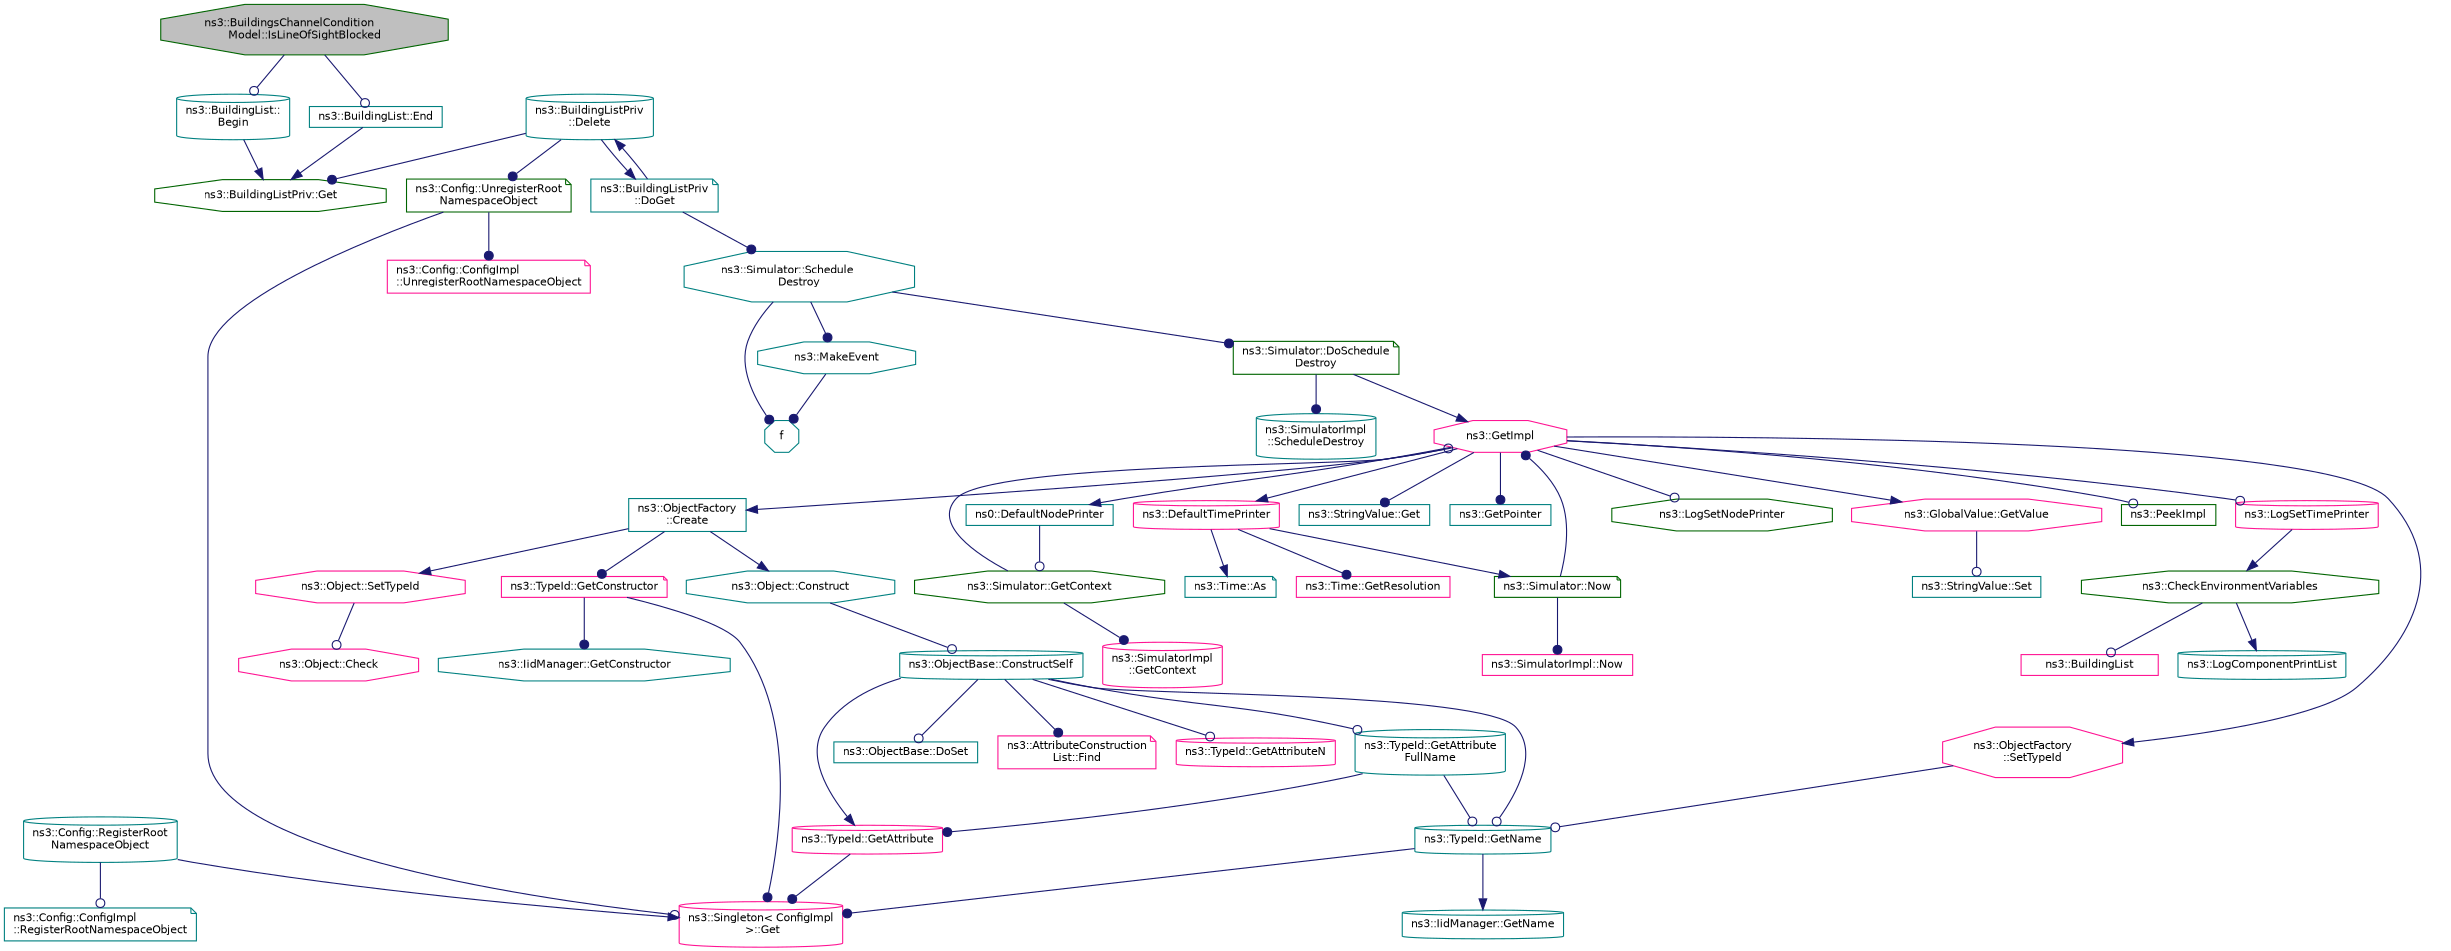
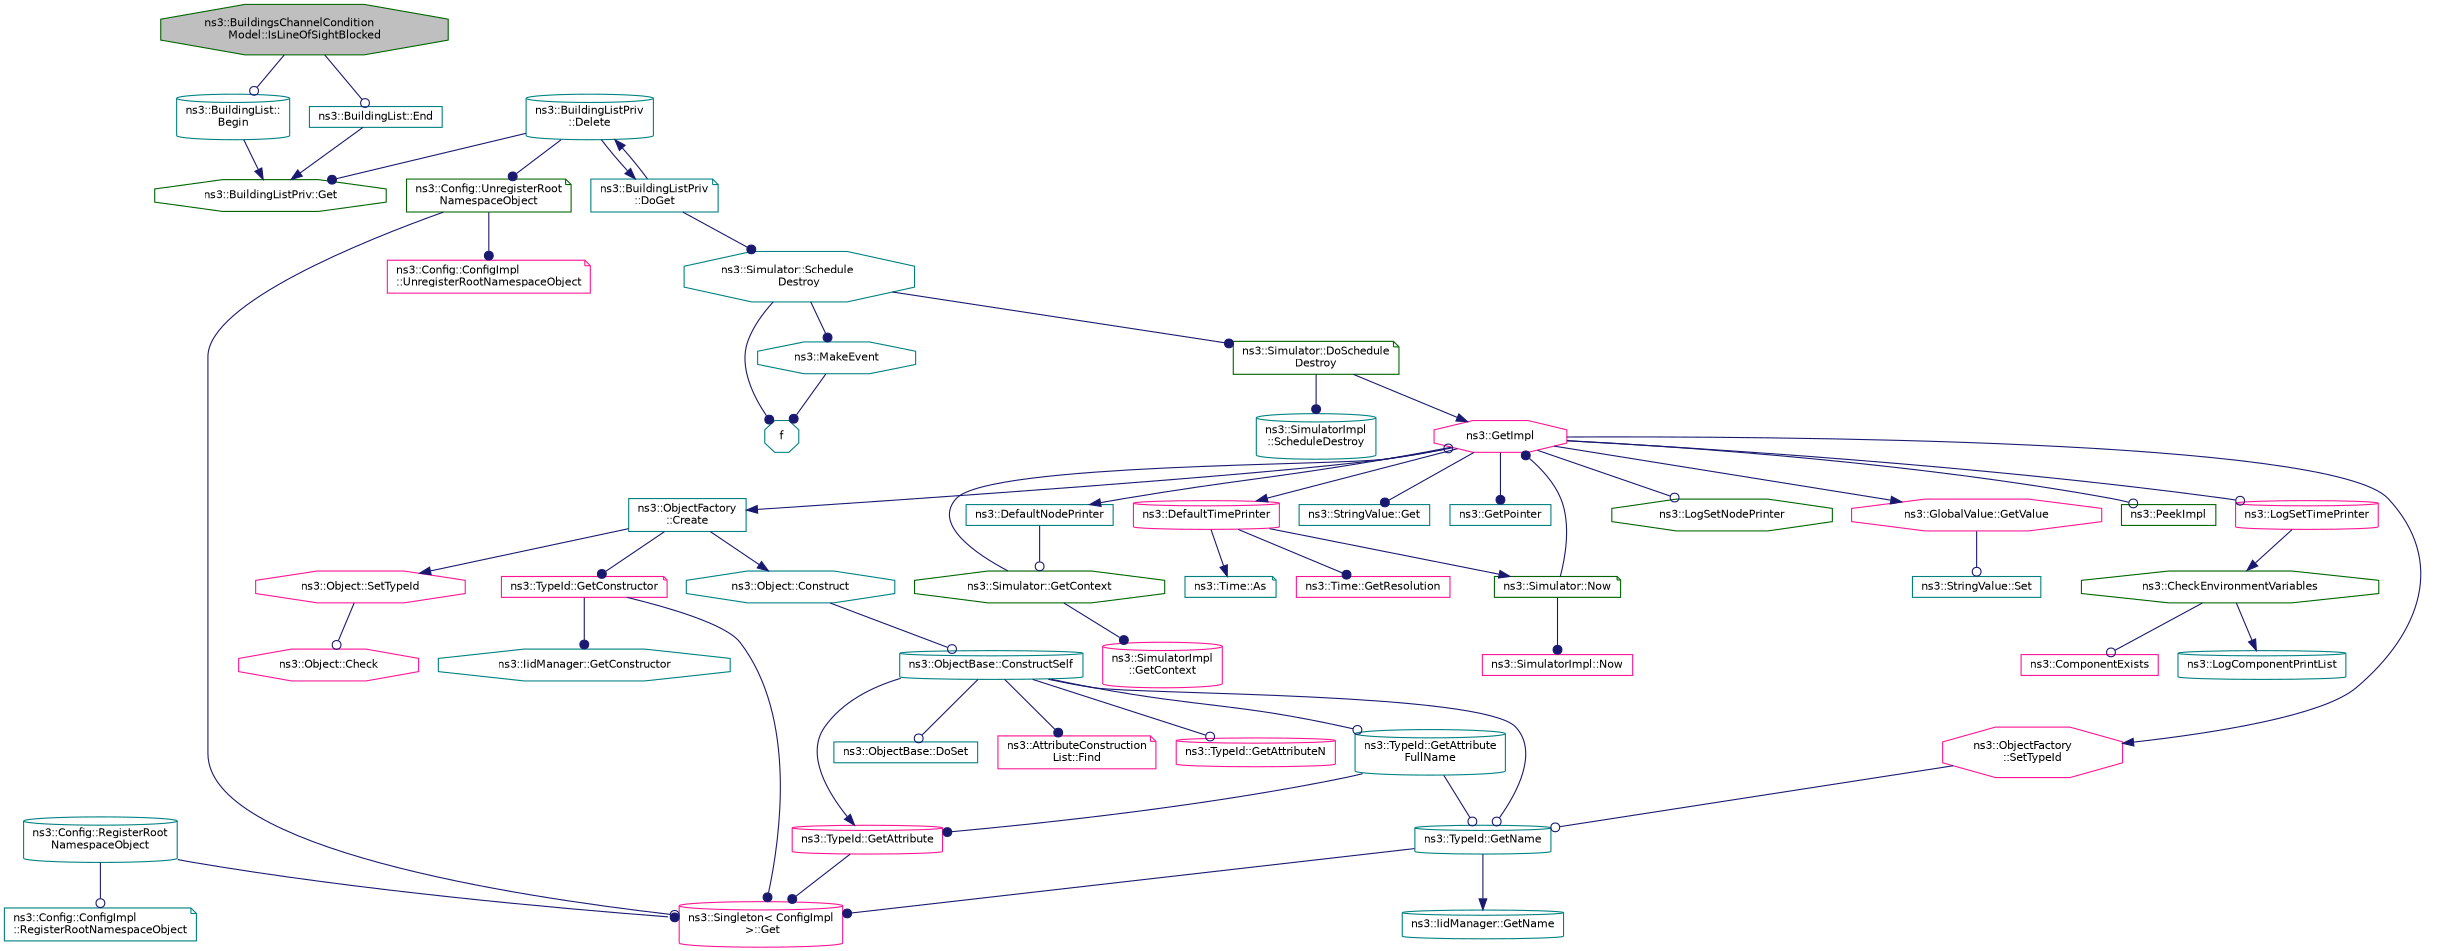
node "ns0::DefaultNodePrinter": label "ns0::DefaultNodePrinter" -> "ns3::DefaultNodePrinter"
node "ns3::BuildingList": label "ns3::BuildingList" -> "ns3::ComponentExists"
edge "ns3::Config::RegisterRoot NamespaceObject" -> "ns3::Singleton< ConfigImpl >::Get": arrowhead normal -> dot
